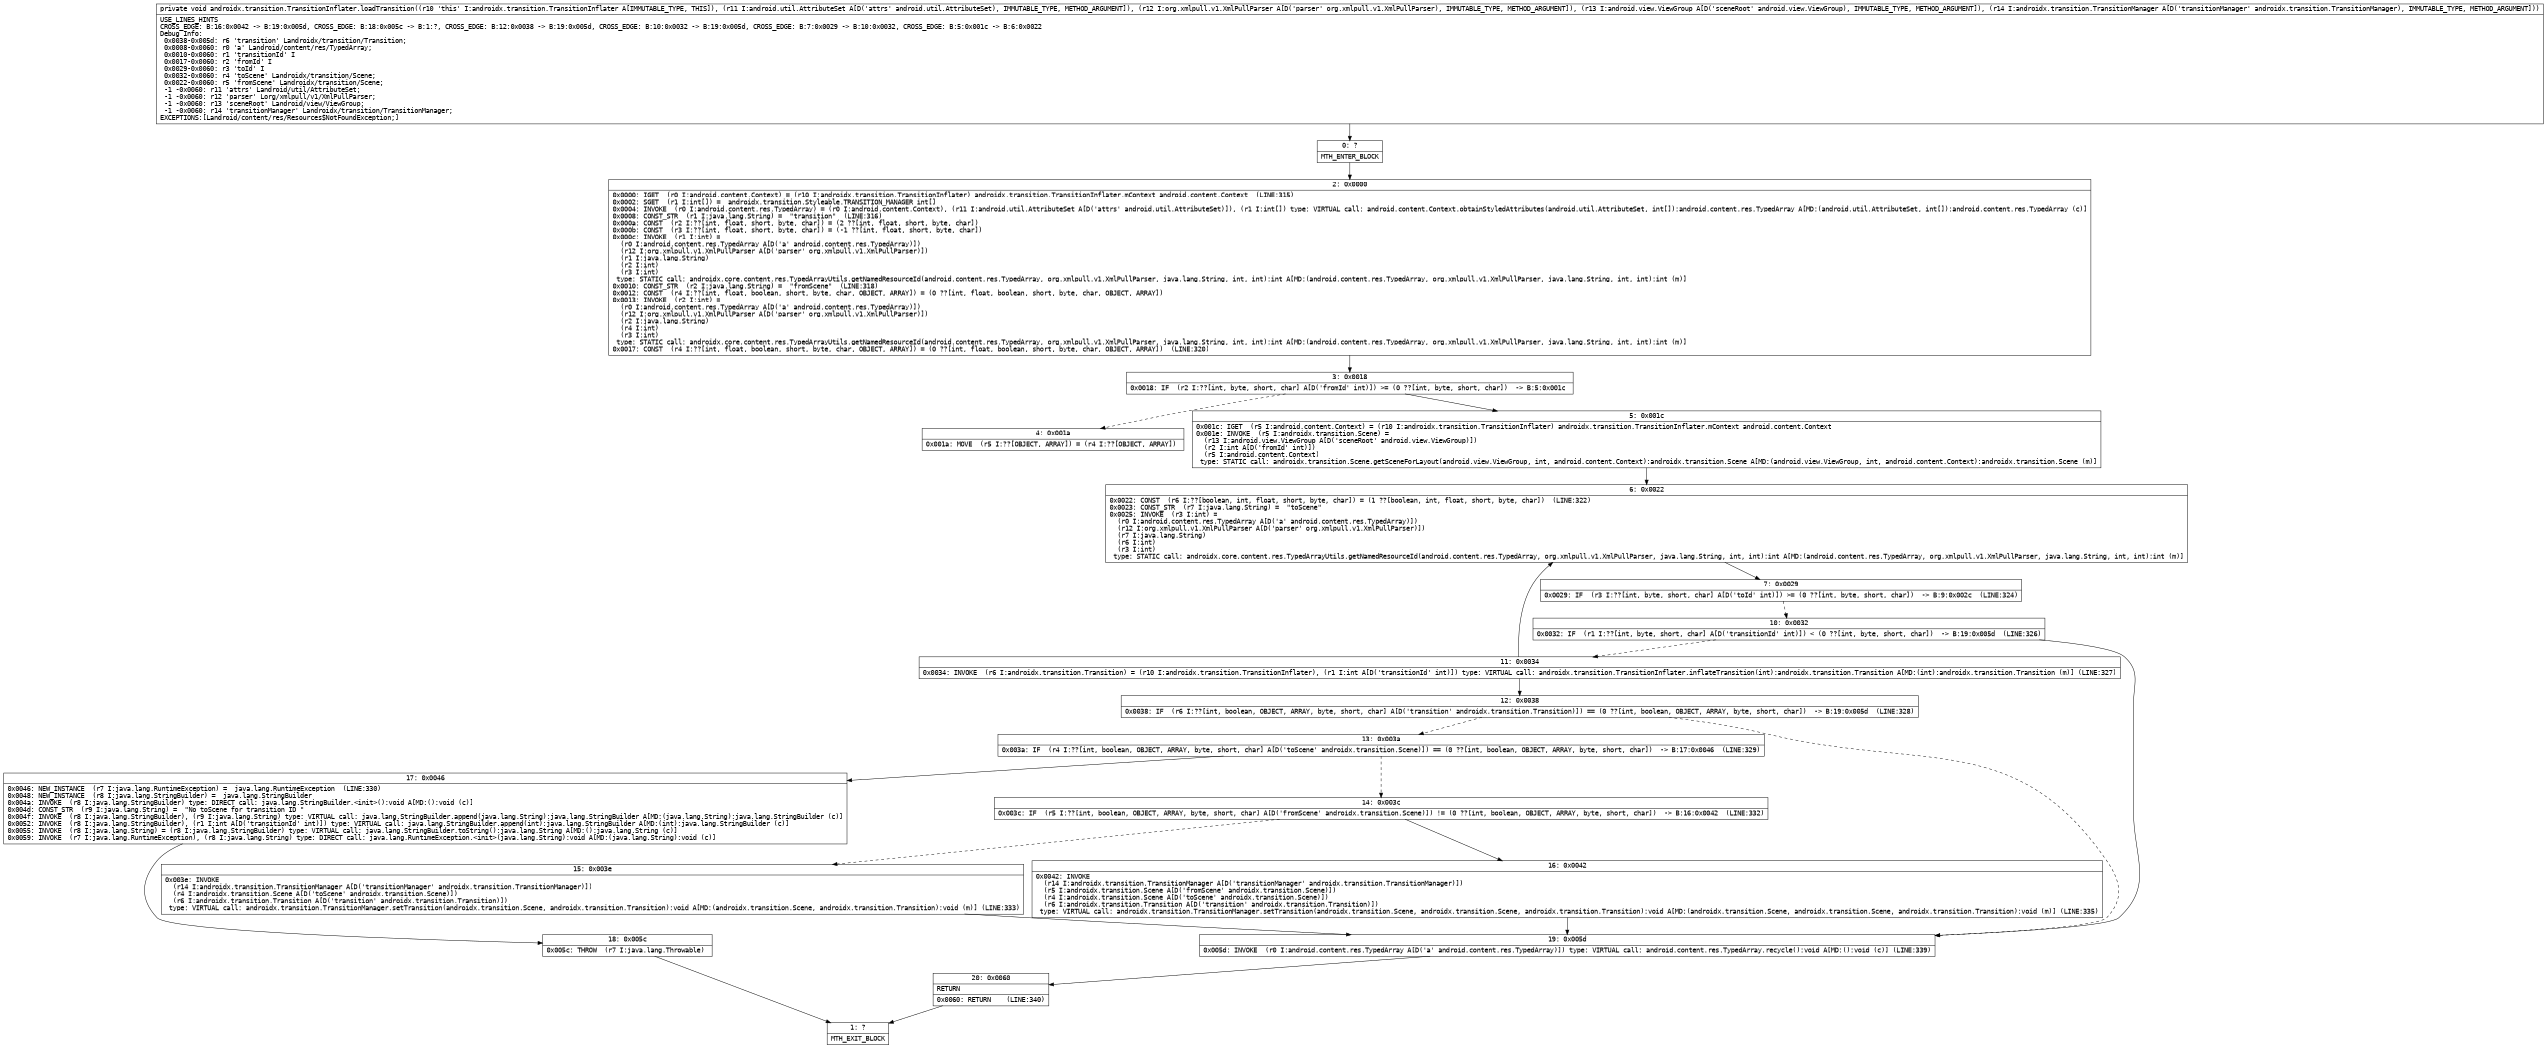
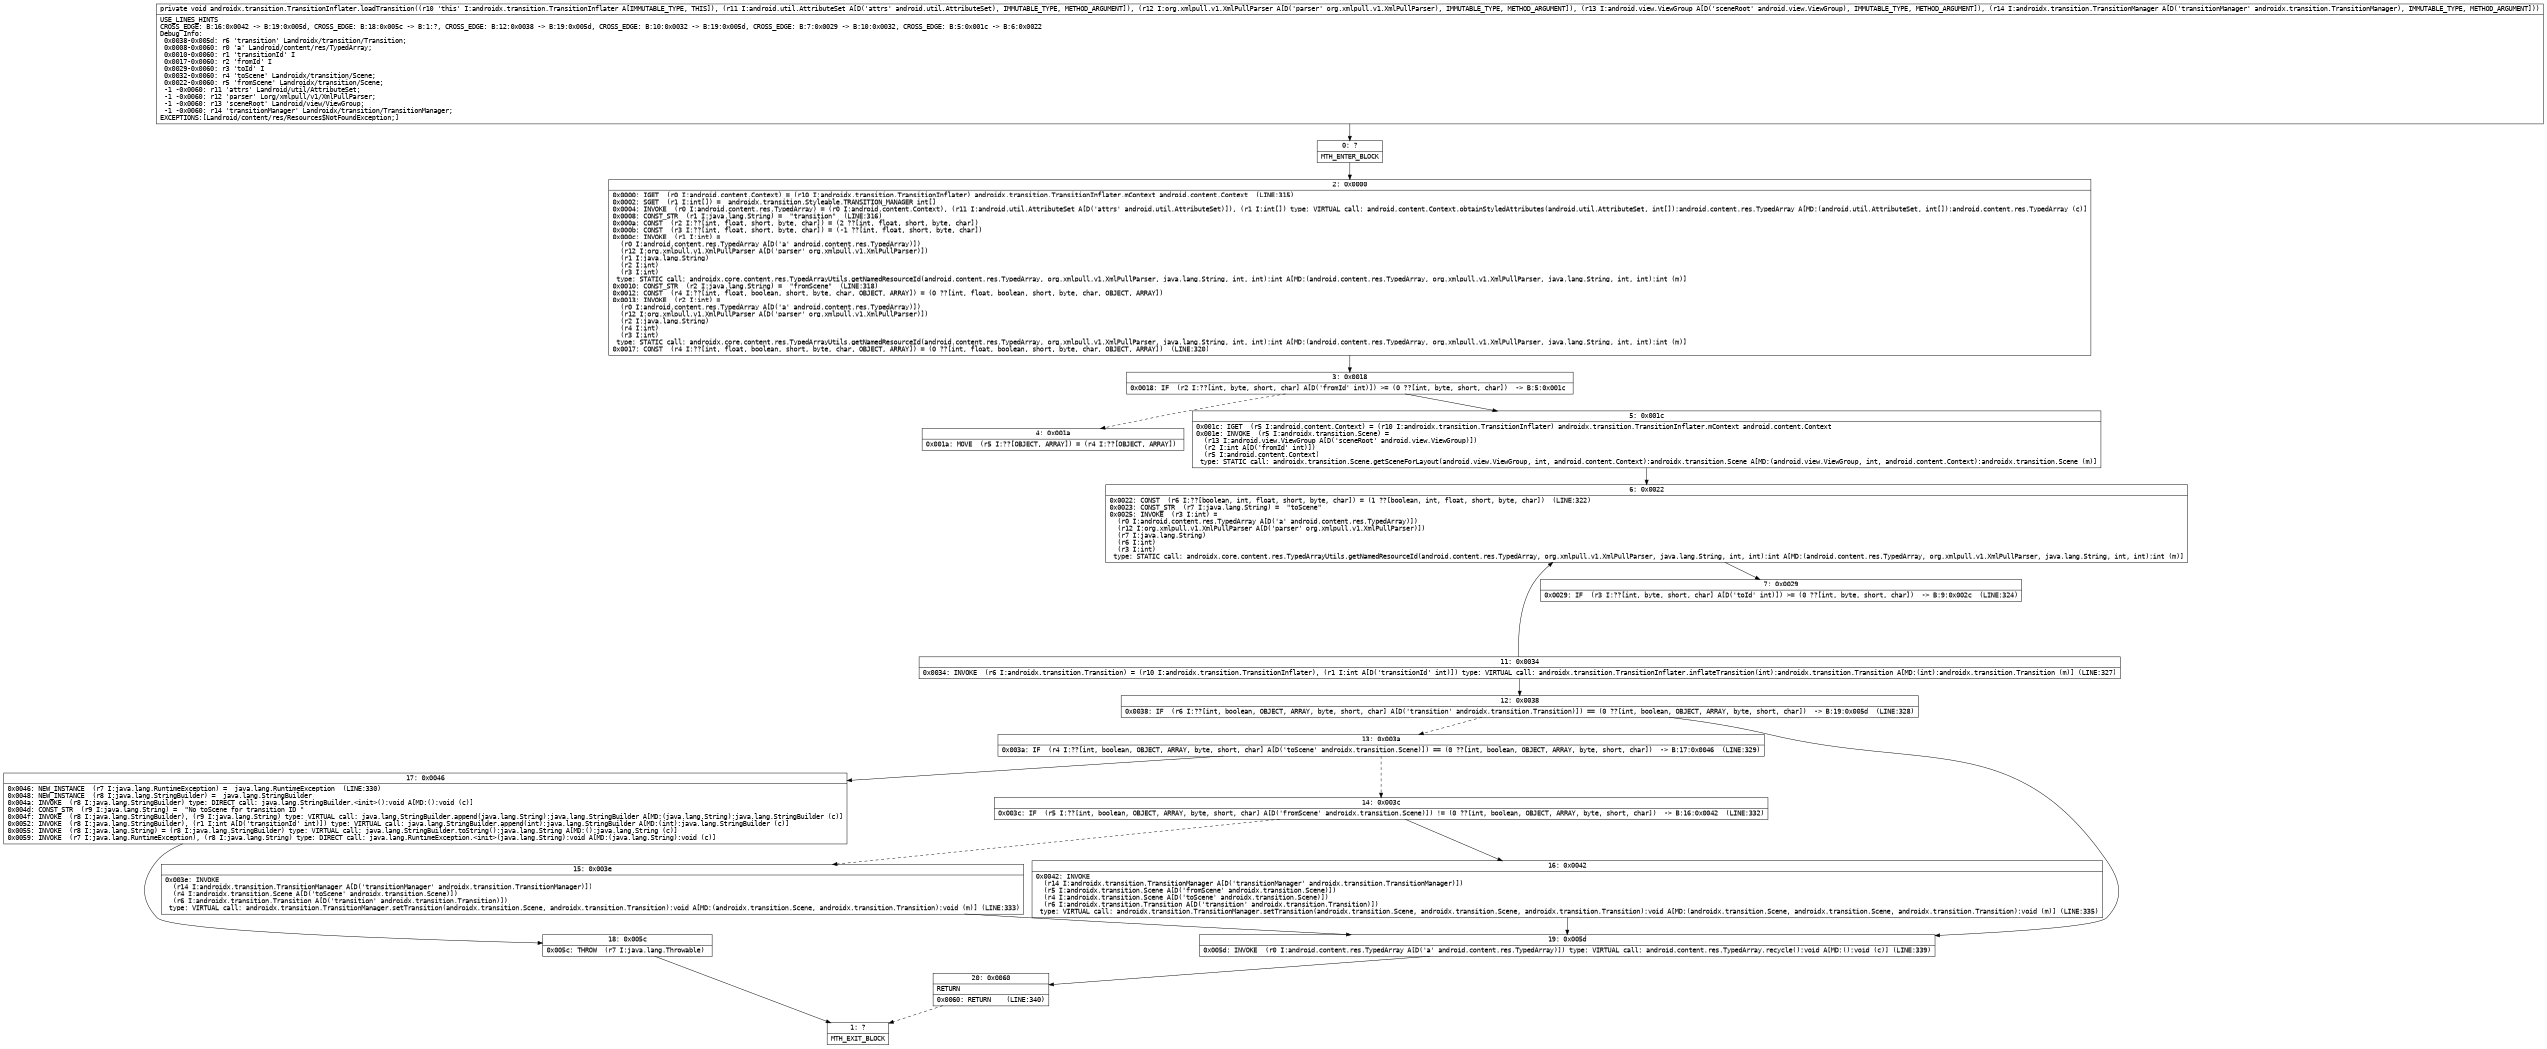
node "10: 0x0032": removed
edge "12: 0x0038" -> "19: 0x005d": style dashed -> solid
edge "20: 0x0060" -> "1: ?": style solid -> dashed
